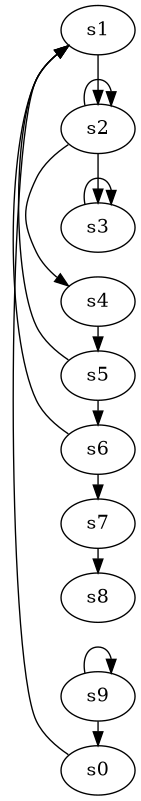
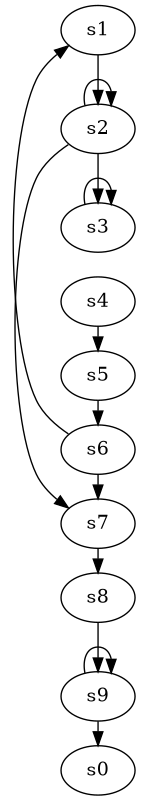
edge "s2" -> "s4": now "s2" -> "s7"
edge "s5" -> "s1": removed
edge "s0" -> "s1": removed
edge "s8" -> "s9": added
